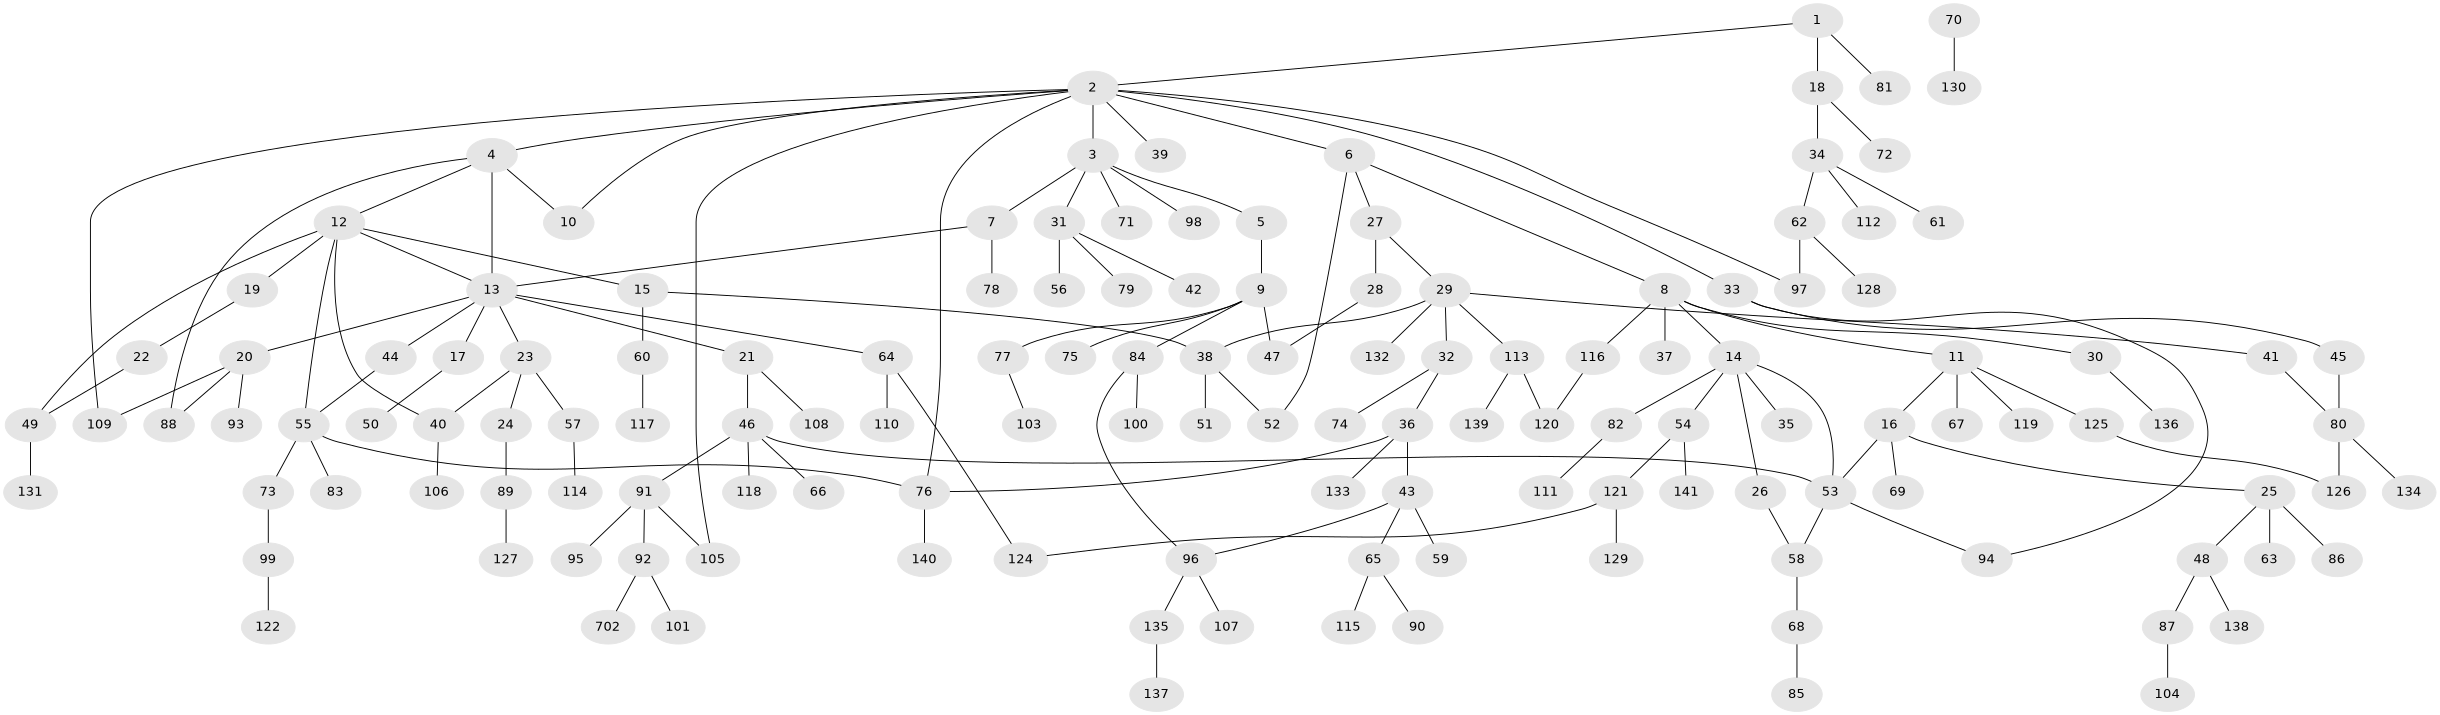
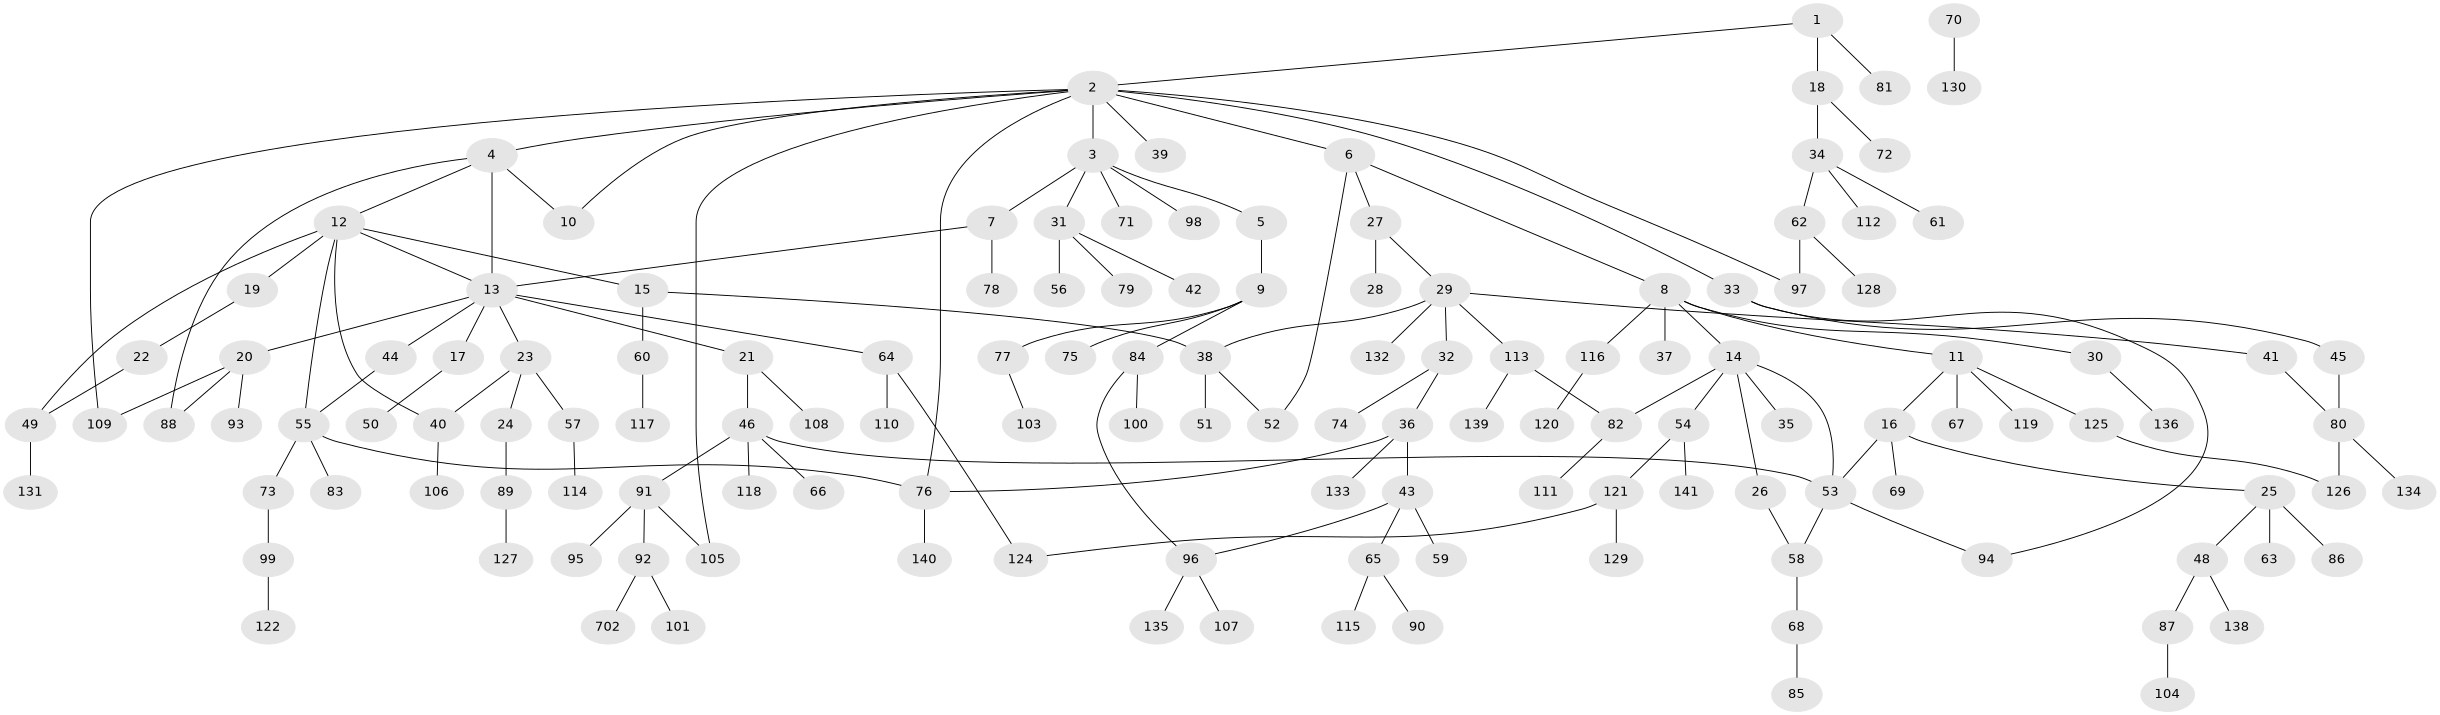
node "47": removed
edge "113" -- "120": now "113" -- "82"
node "137": removed
